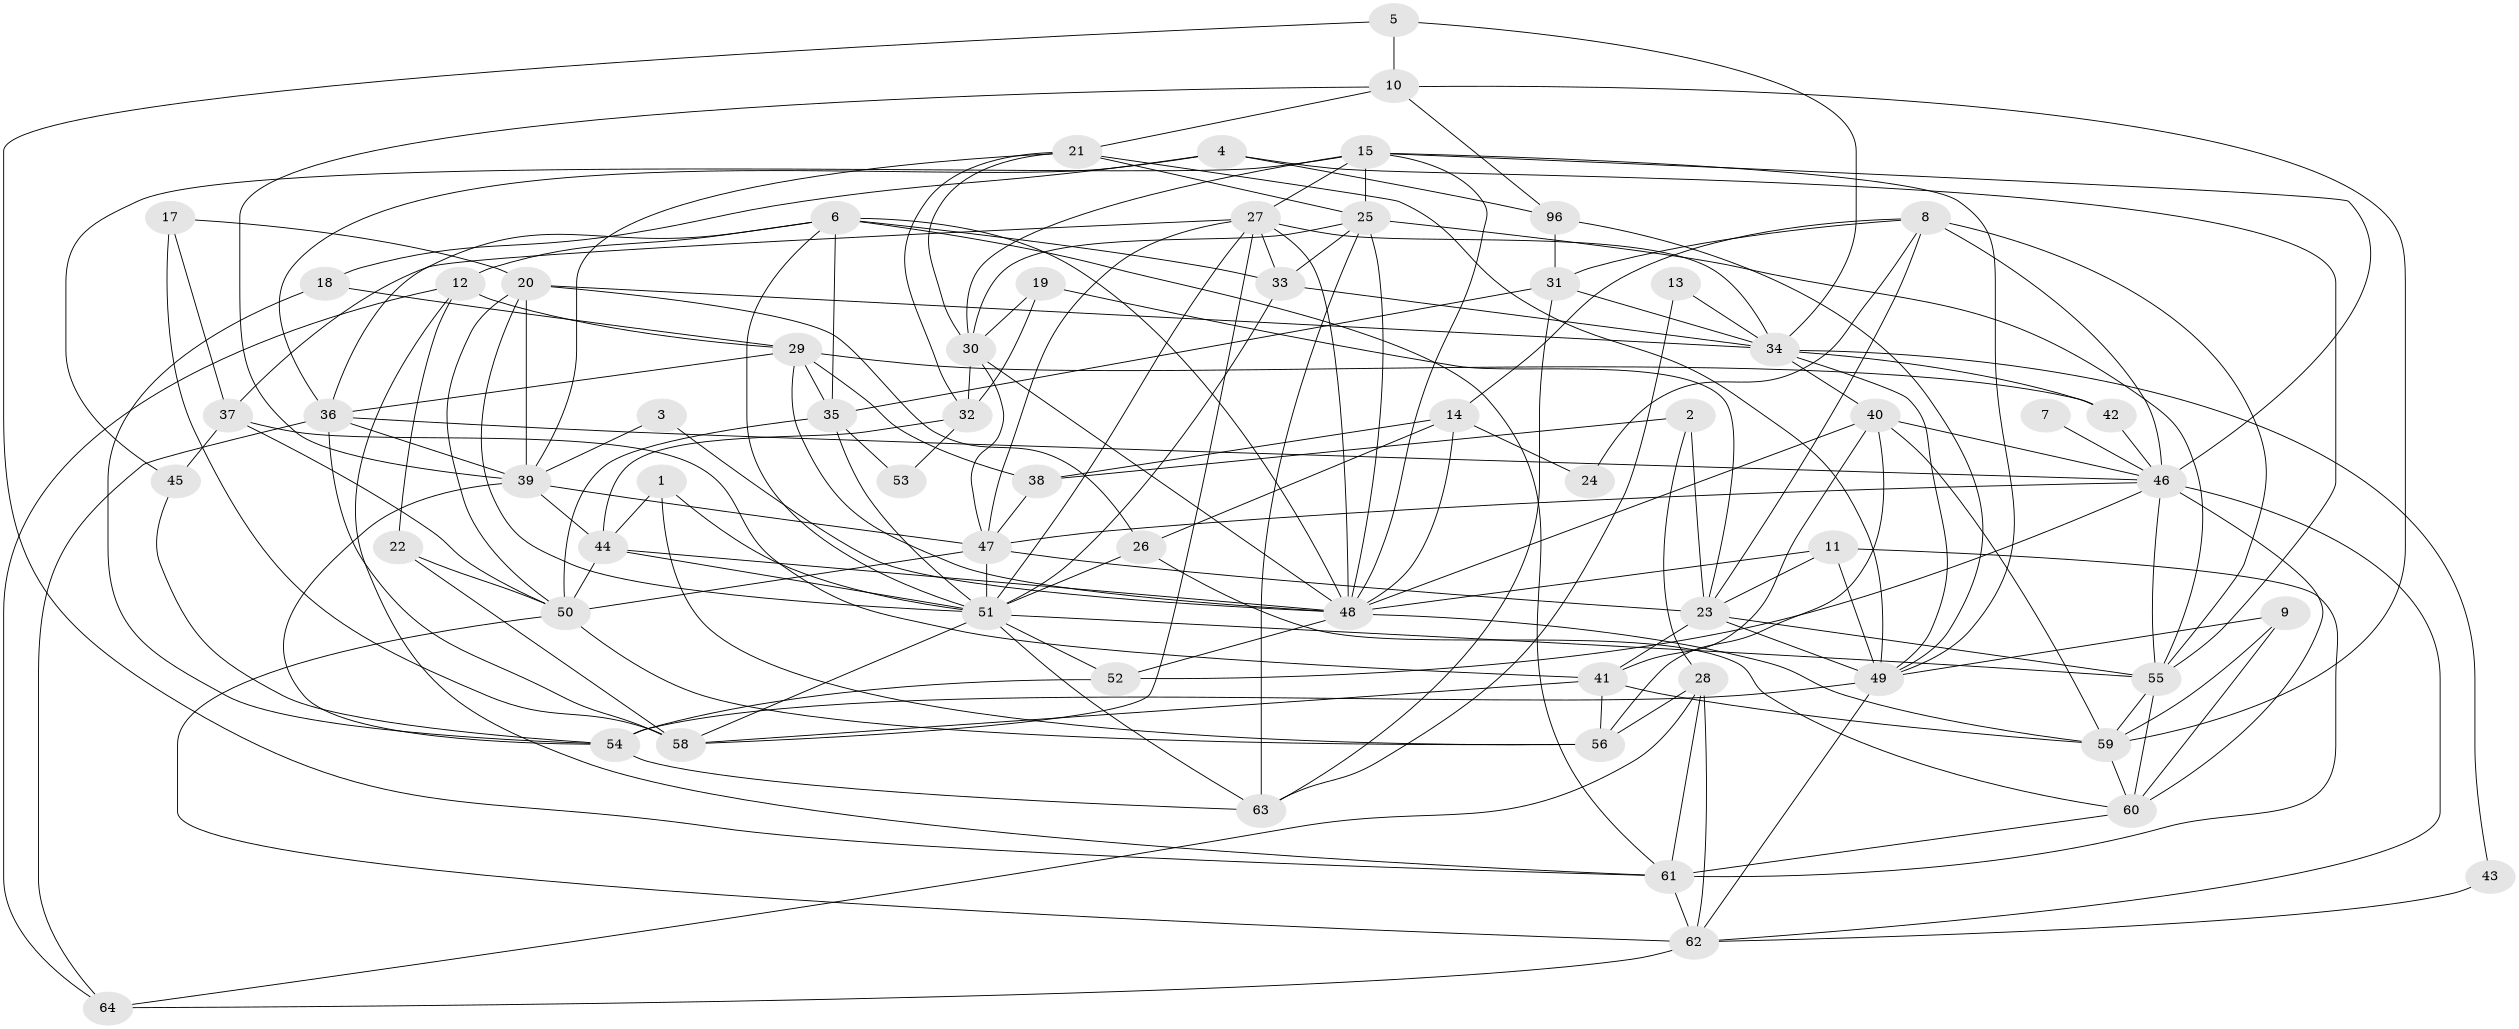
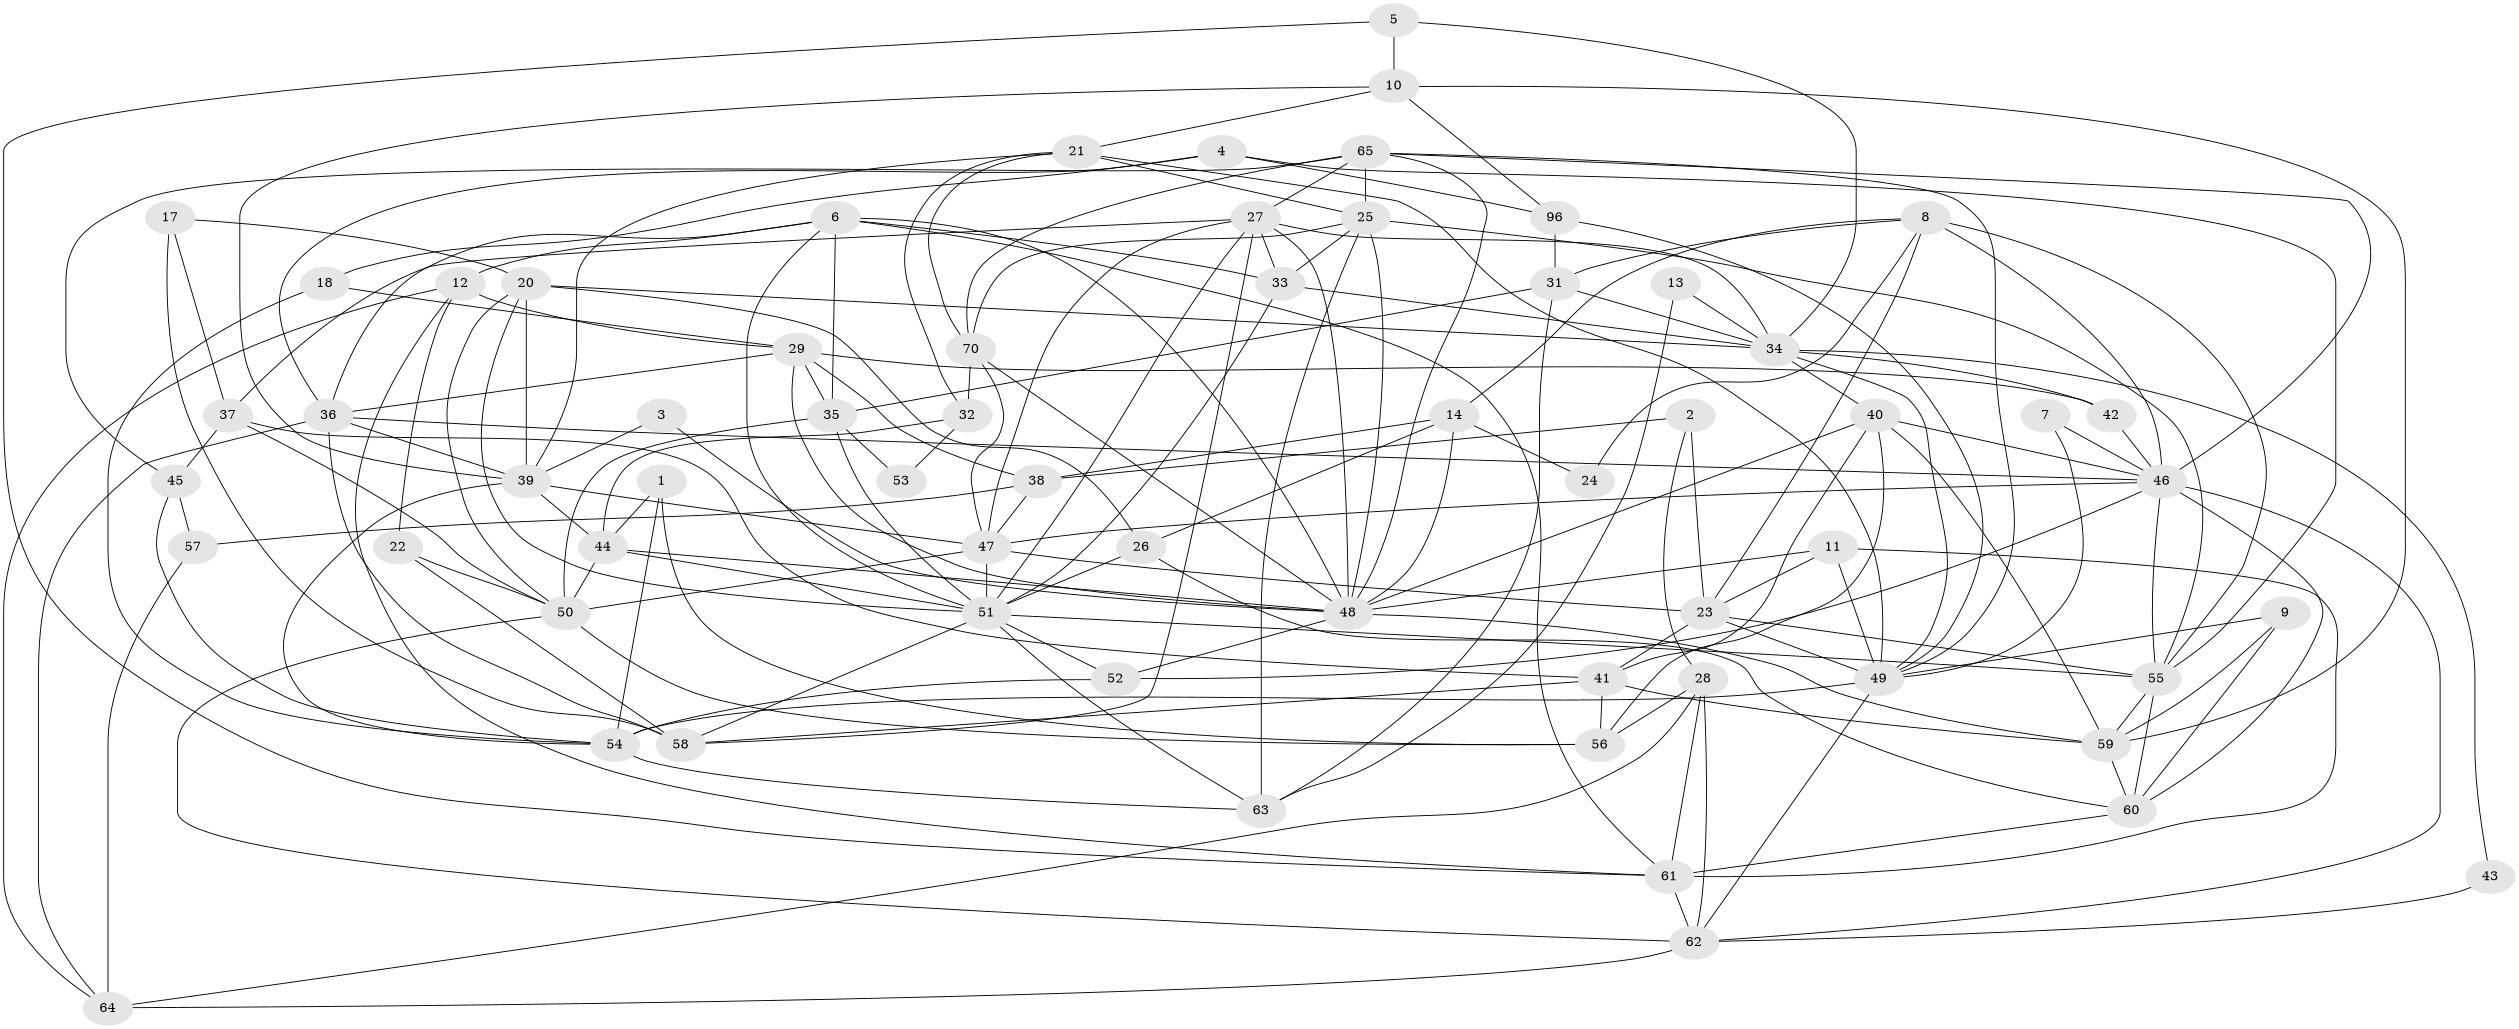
node "15": label "15" -> "65"
node "19": removed
node "30": label "30" -> "70"
node "57": added
edge "1" -- "51": now "1" -- "54"
edge "7" -- "49": added
